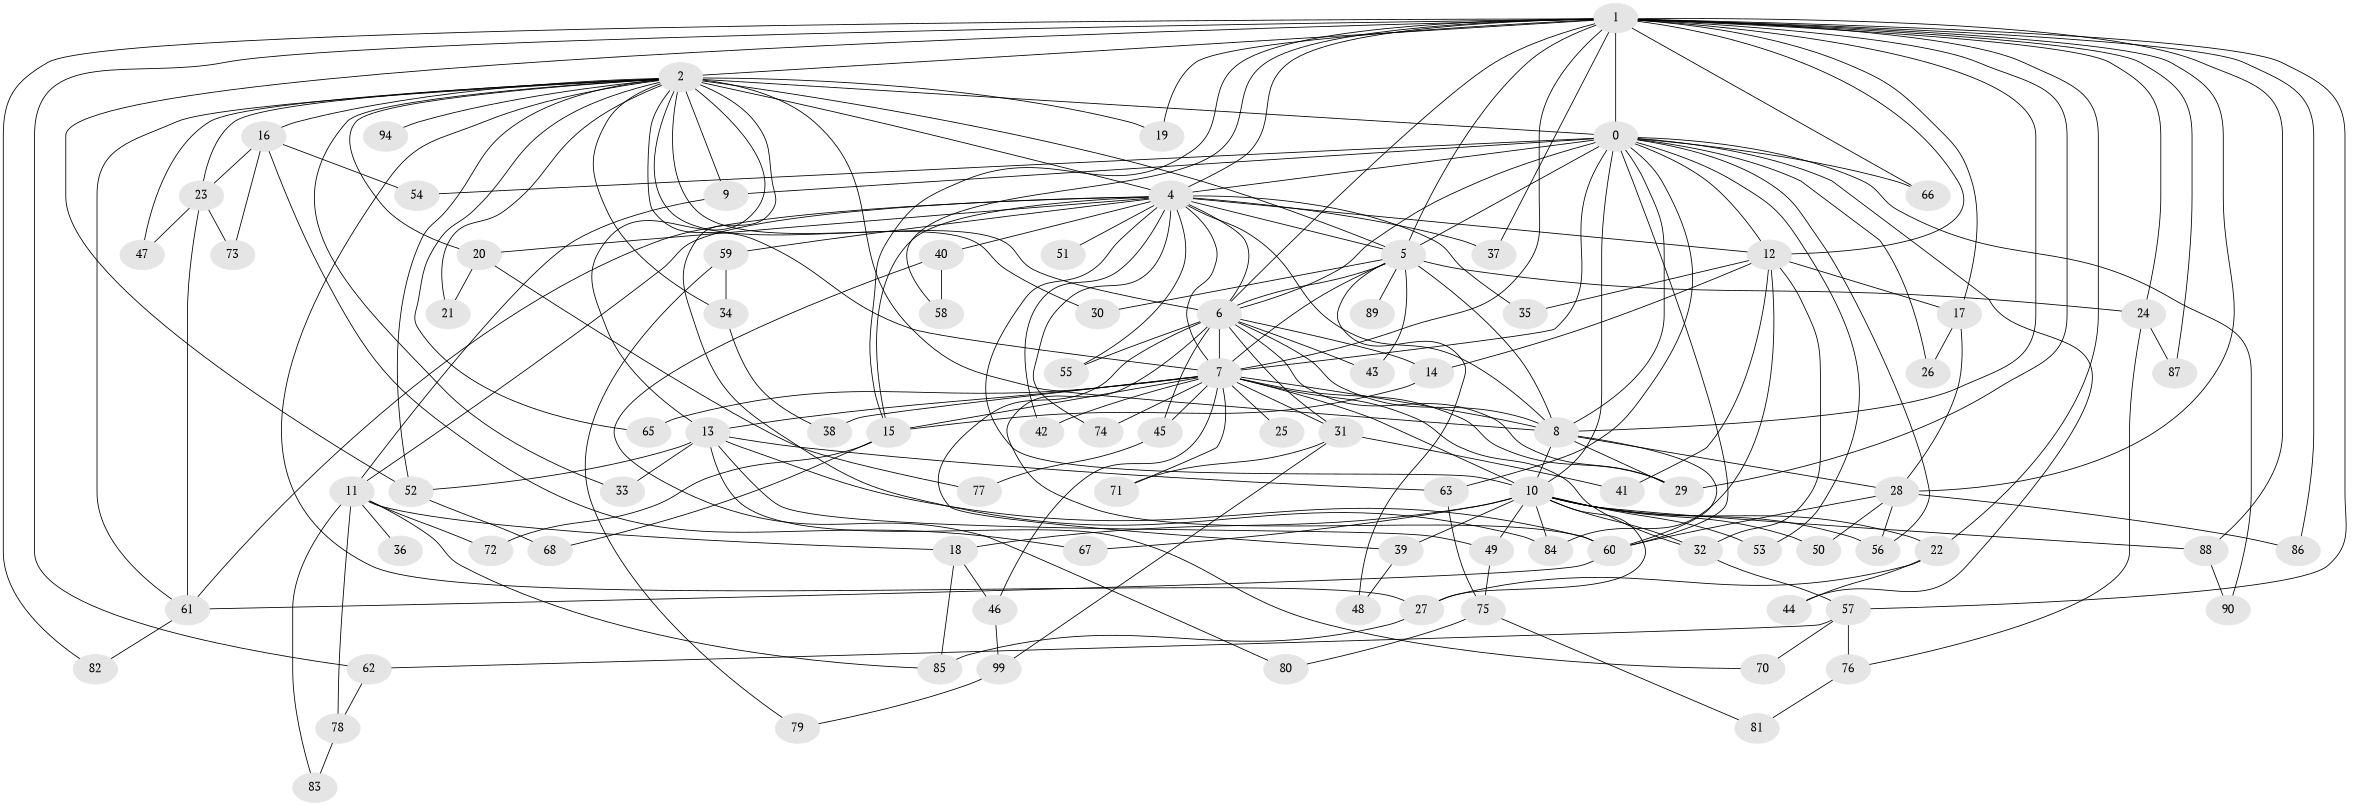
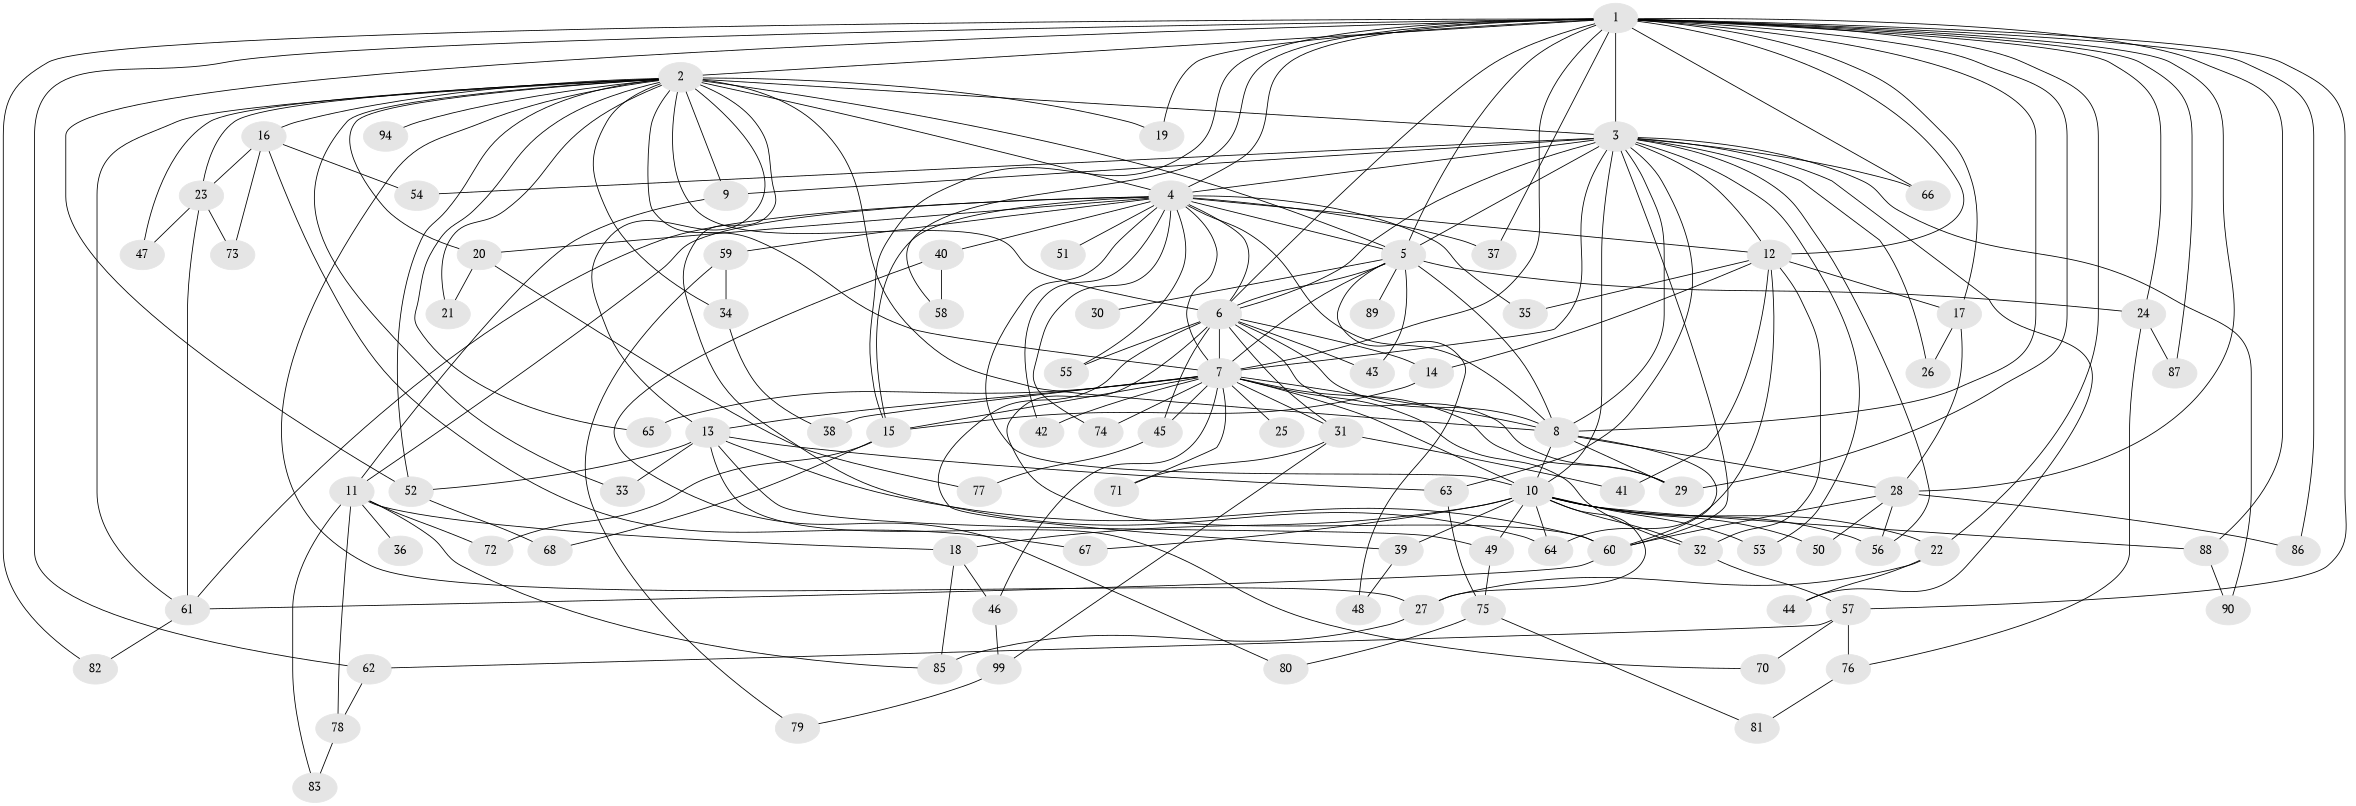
node "0": label "0" -> "3"
edge "2" -- "30": removed
node "84": label "84" -> "64"
